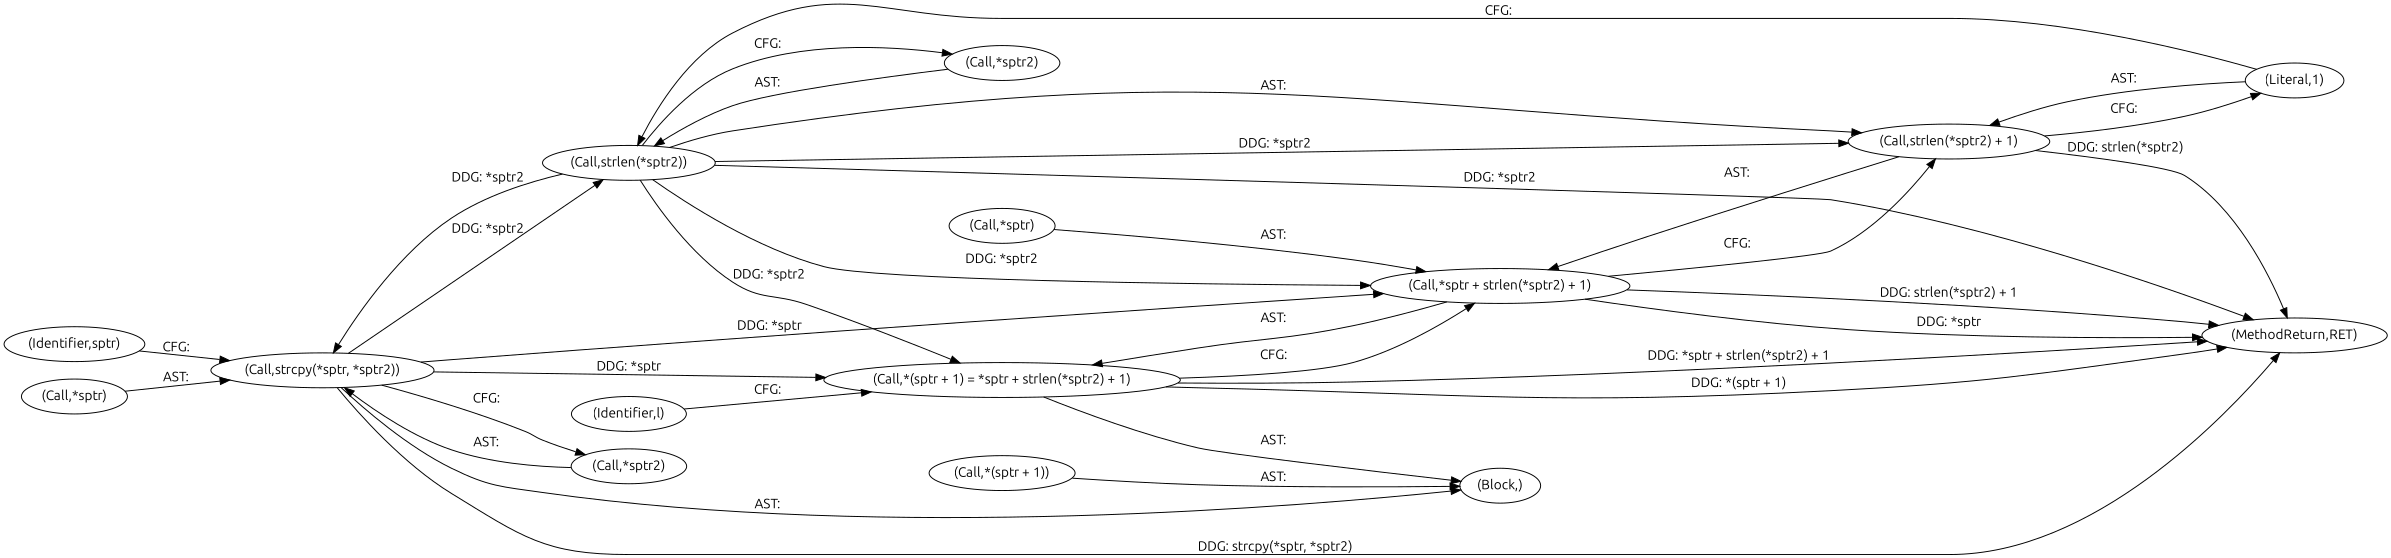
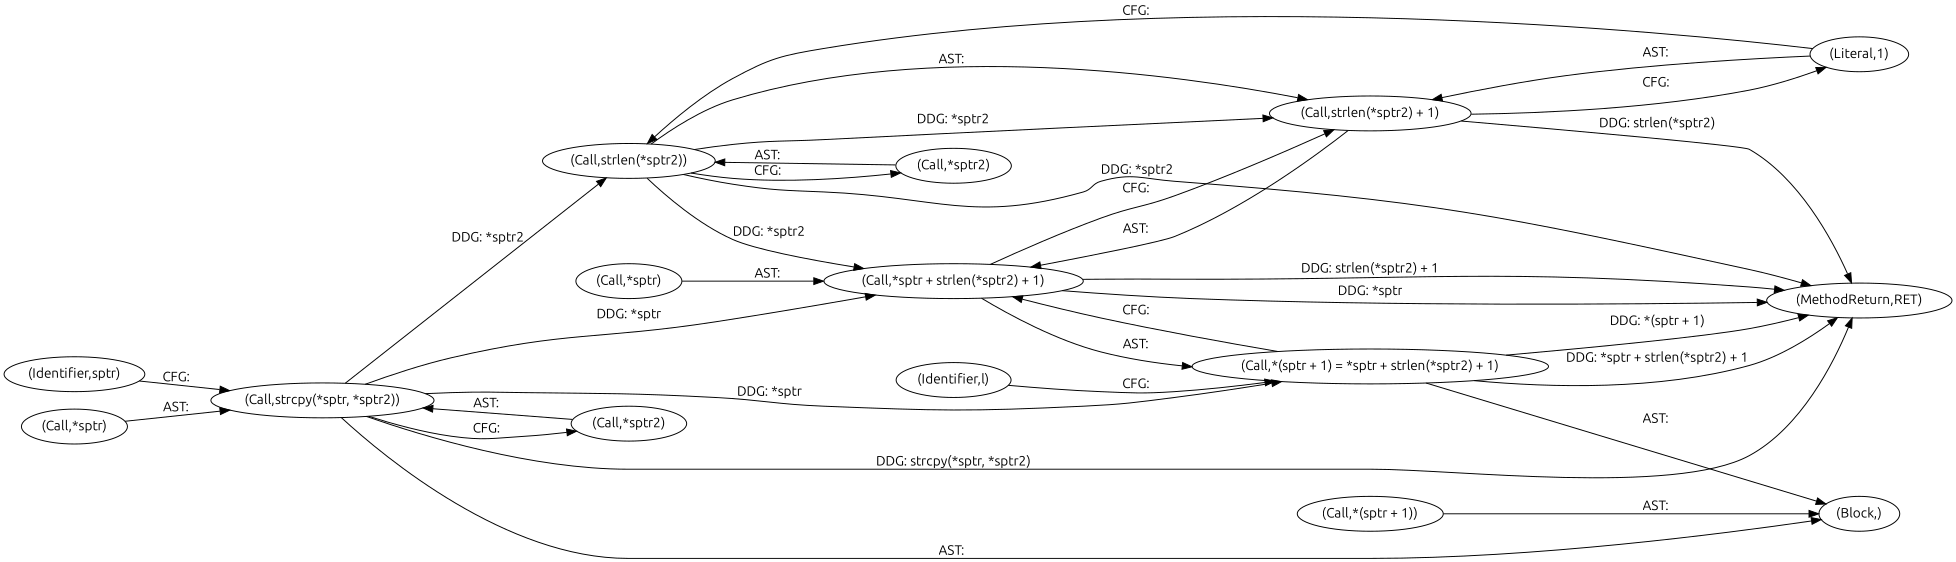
edge "(Call,strlen(*sptr2))" -> "(Call,strcpy(*sptr, *sptr2))": removed, label "DDG: *sptr2"
edge "(Call,strlen(*sptr2))" -> "(Call,*(sptr + 1) = *sptr + strlen(*sptr2) + 1)": removed, label "DDG: *sptr2"
